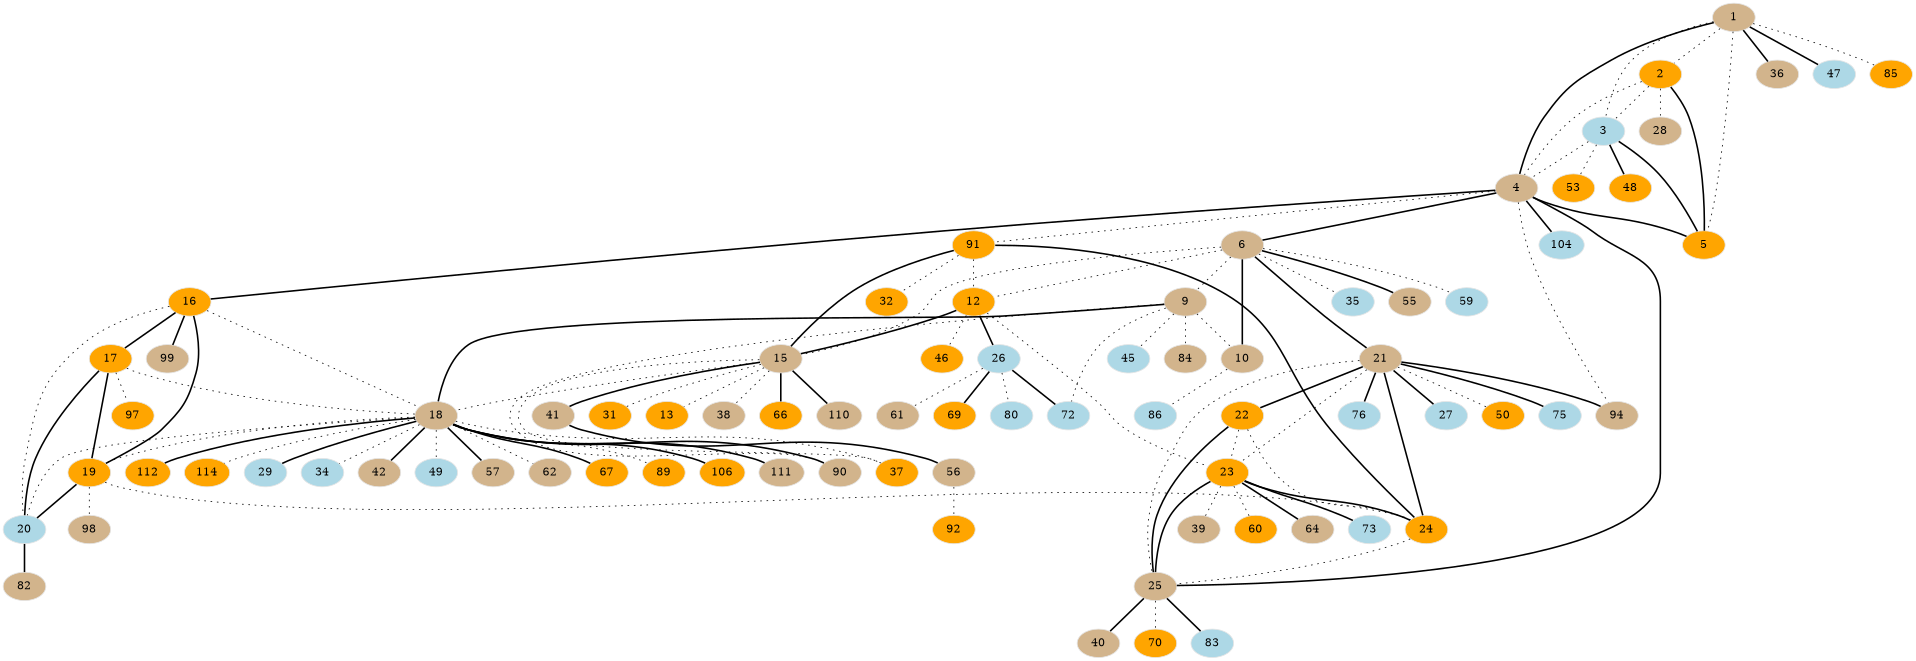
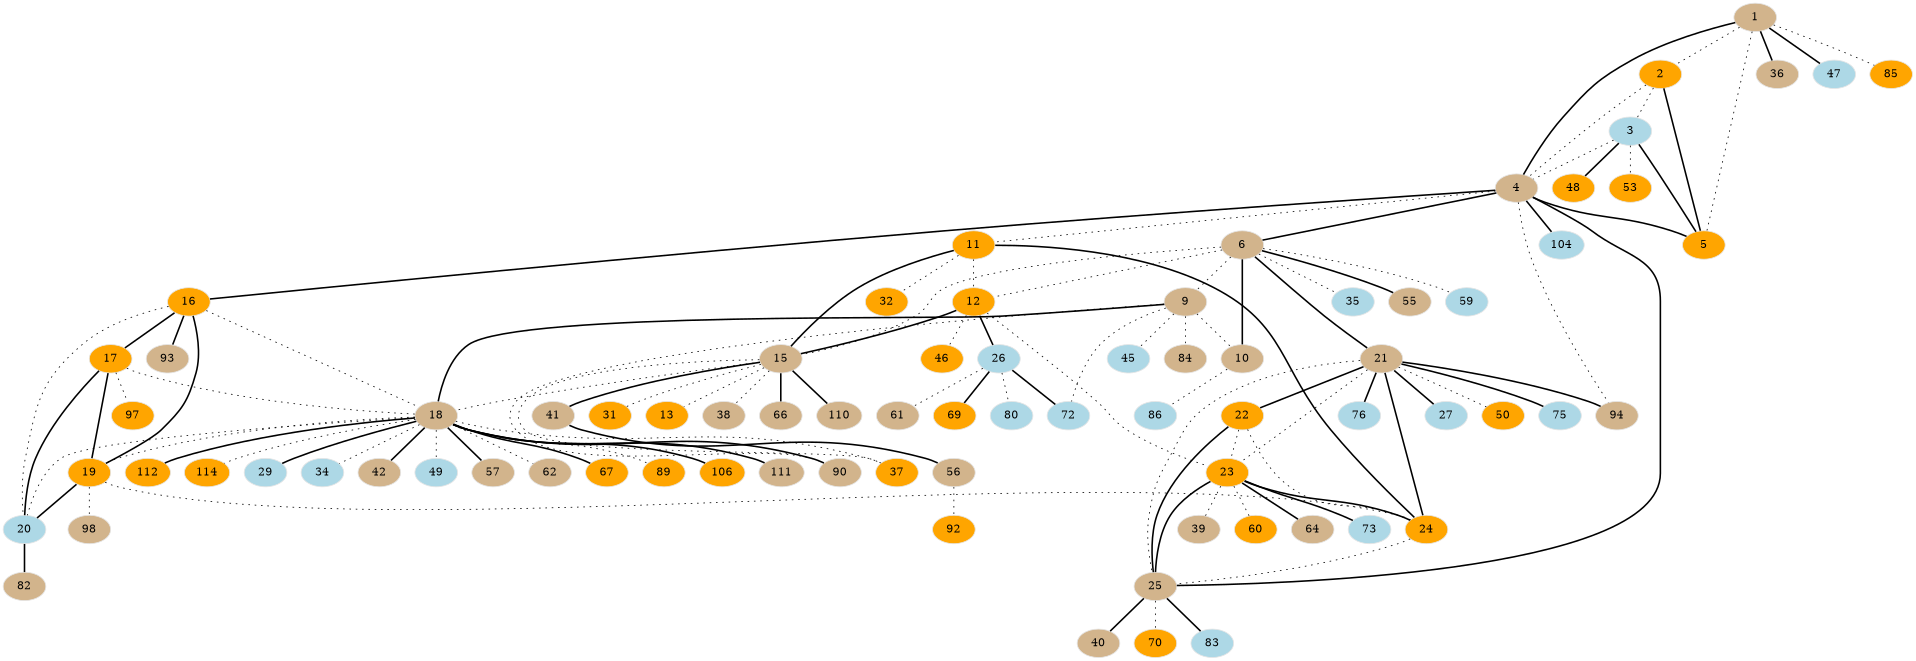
edge "1" -- "3": removed
node "28": removed
node "91": label "91" -> "11"
node "99": label "99" -> "93"
node "66": fillcolor orange -> tan
